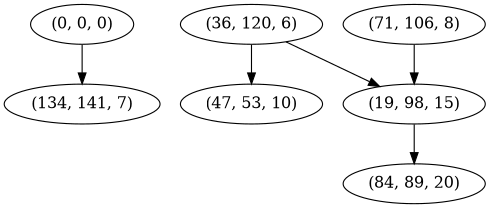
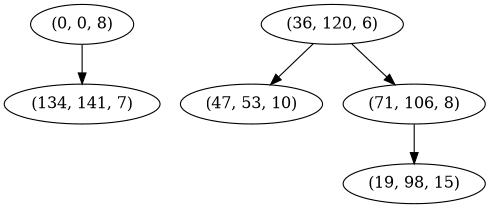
node "(0, 0, 0)": label "(0, 0, 0)" -> "(0, 0, 8)"
edge "(36, 120, 6)" -> "(19, 98, 15)": now "(36, 120, 6)" -> "(71, 106, 8)"
node "(84, 89, 20)": removed
